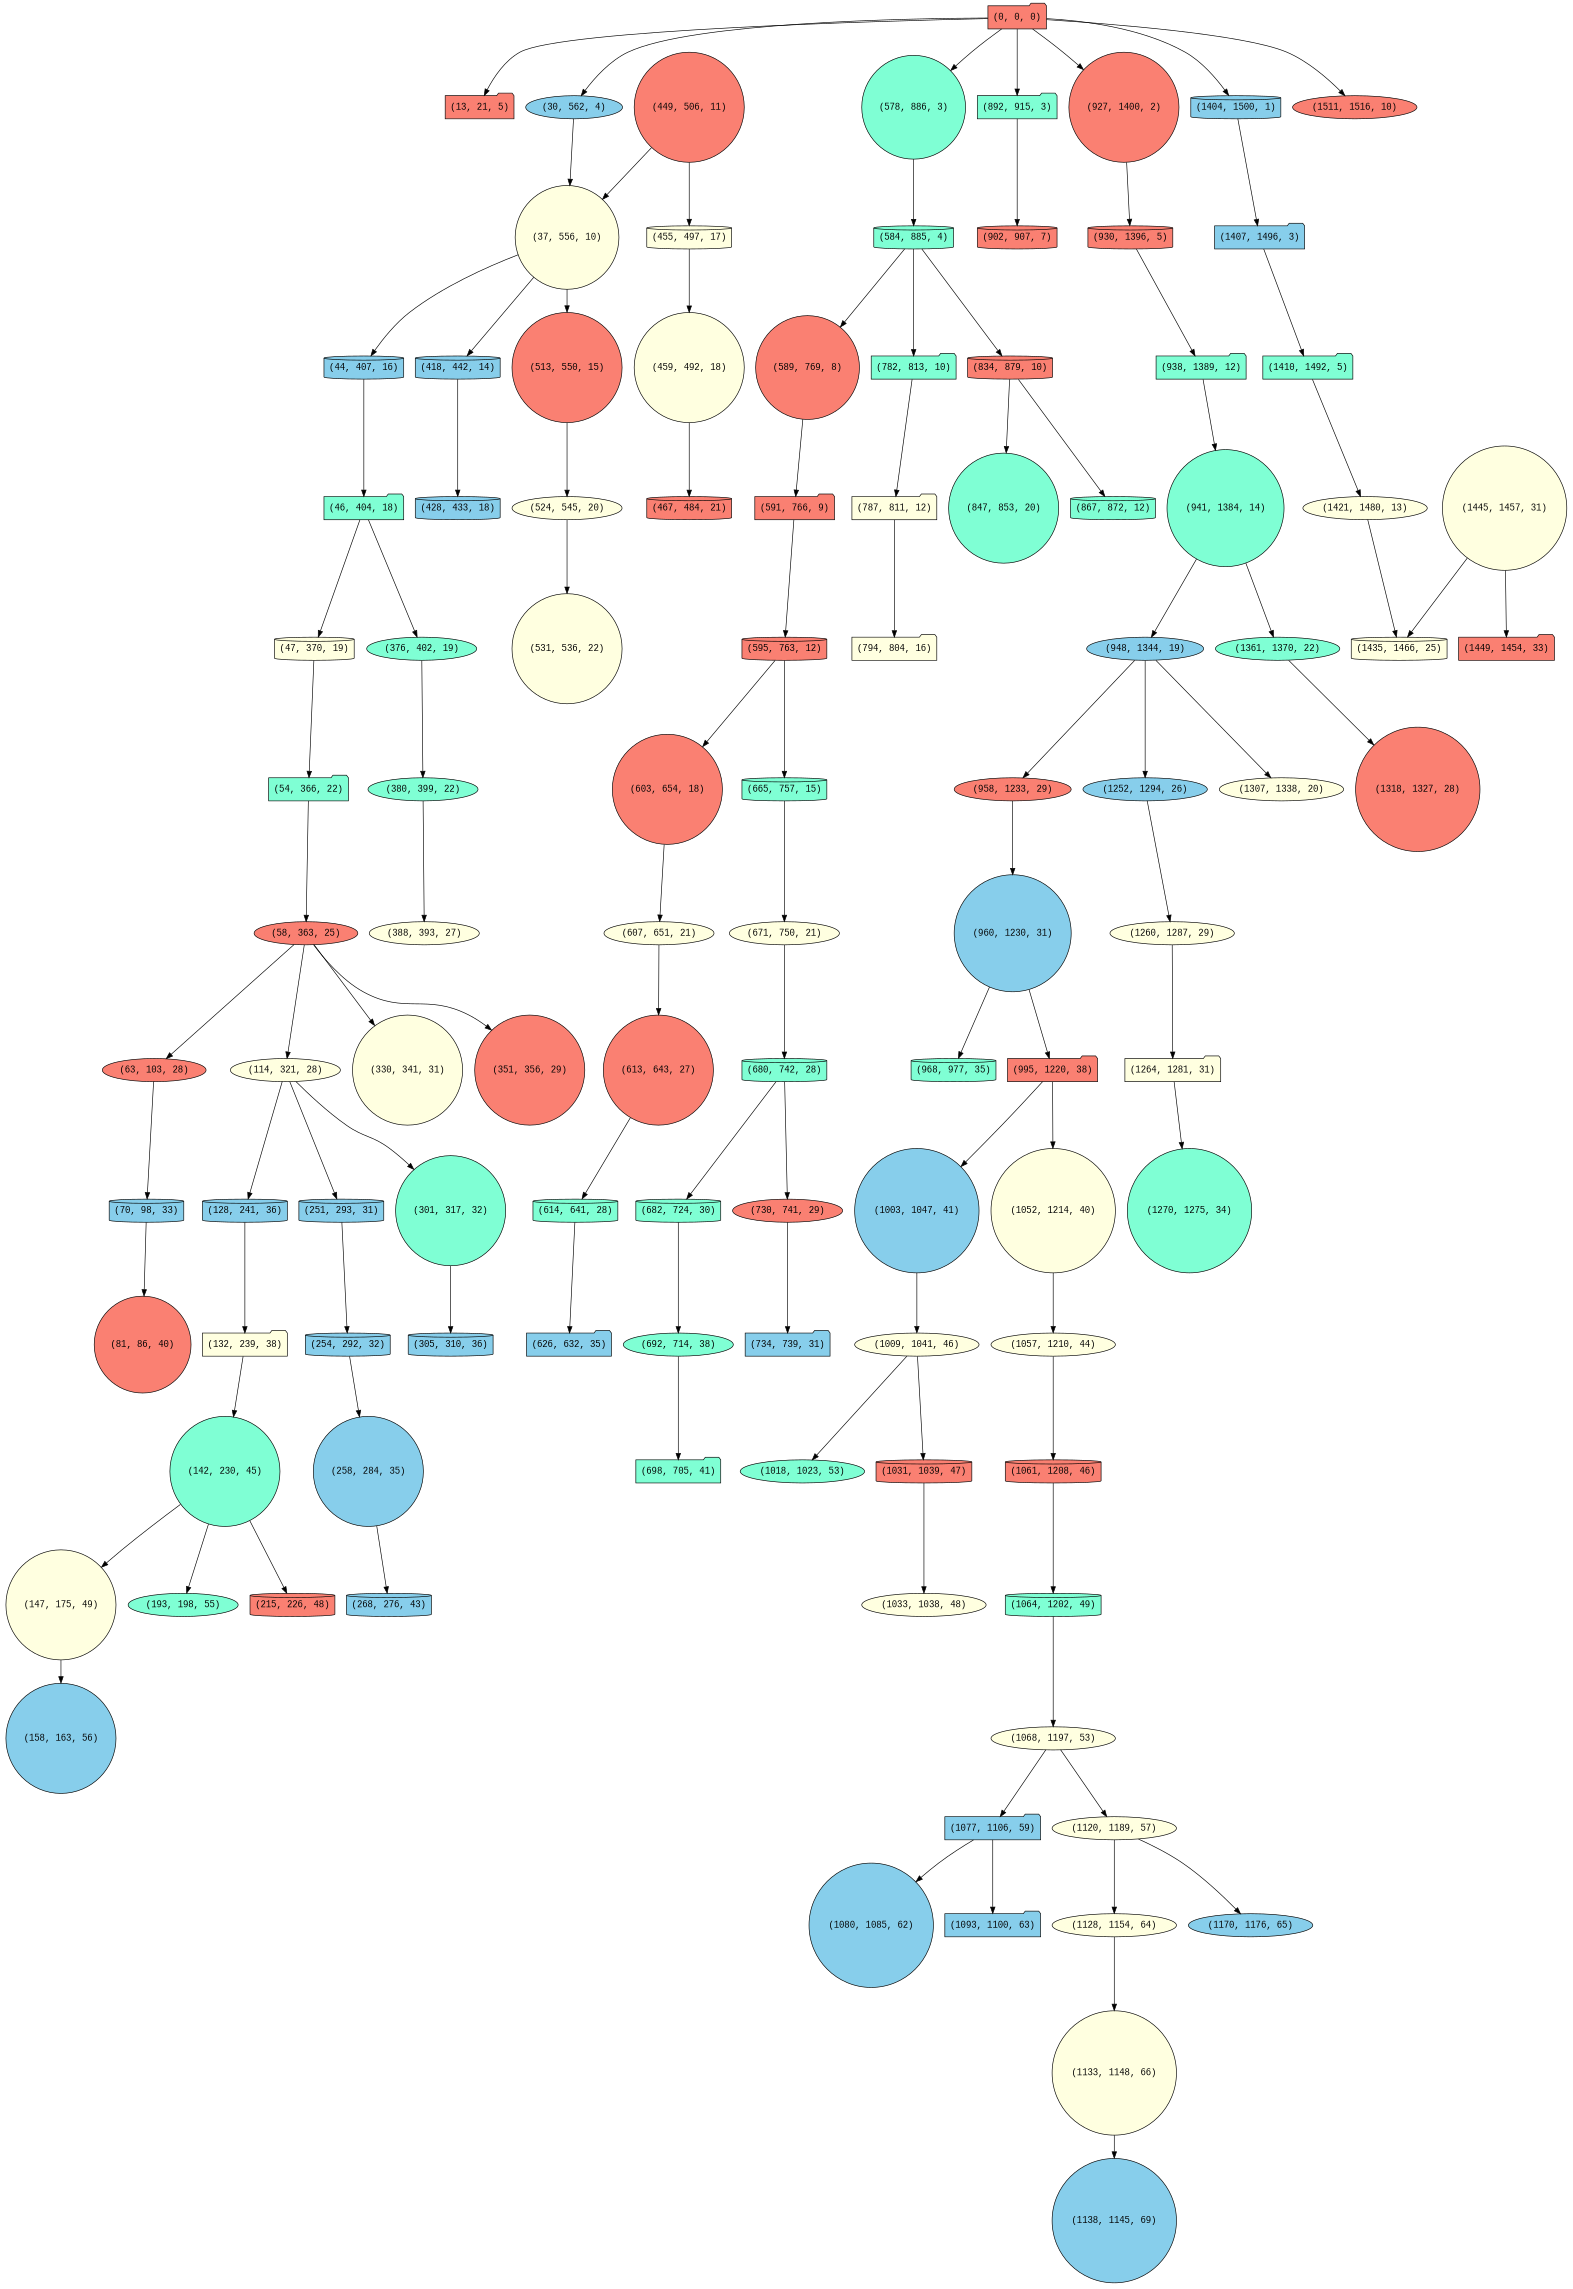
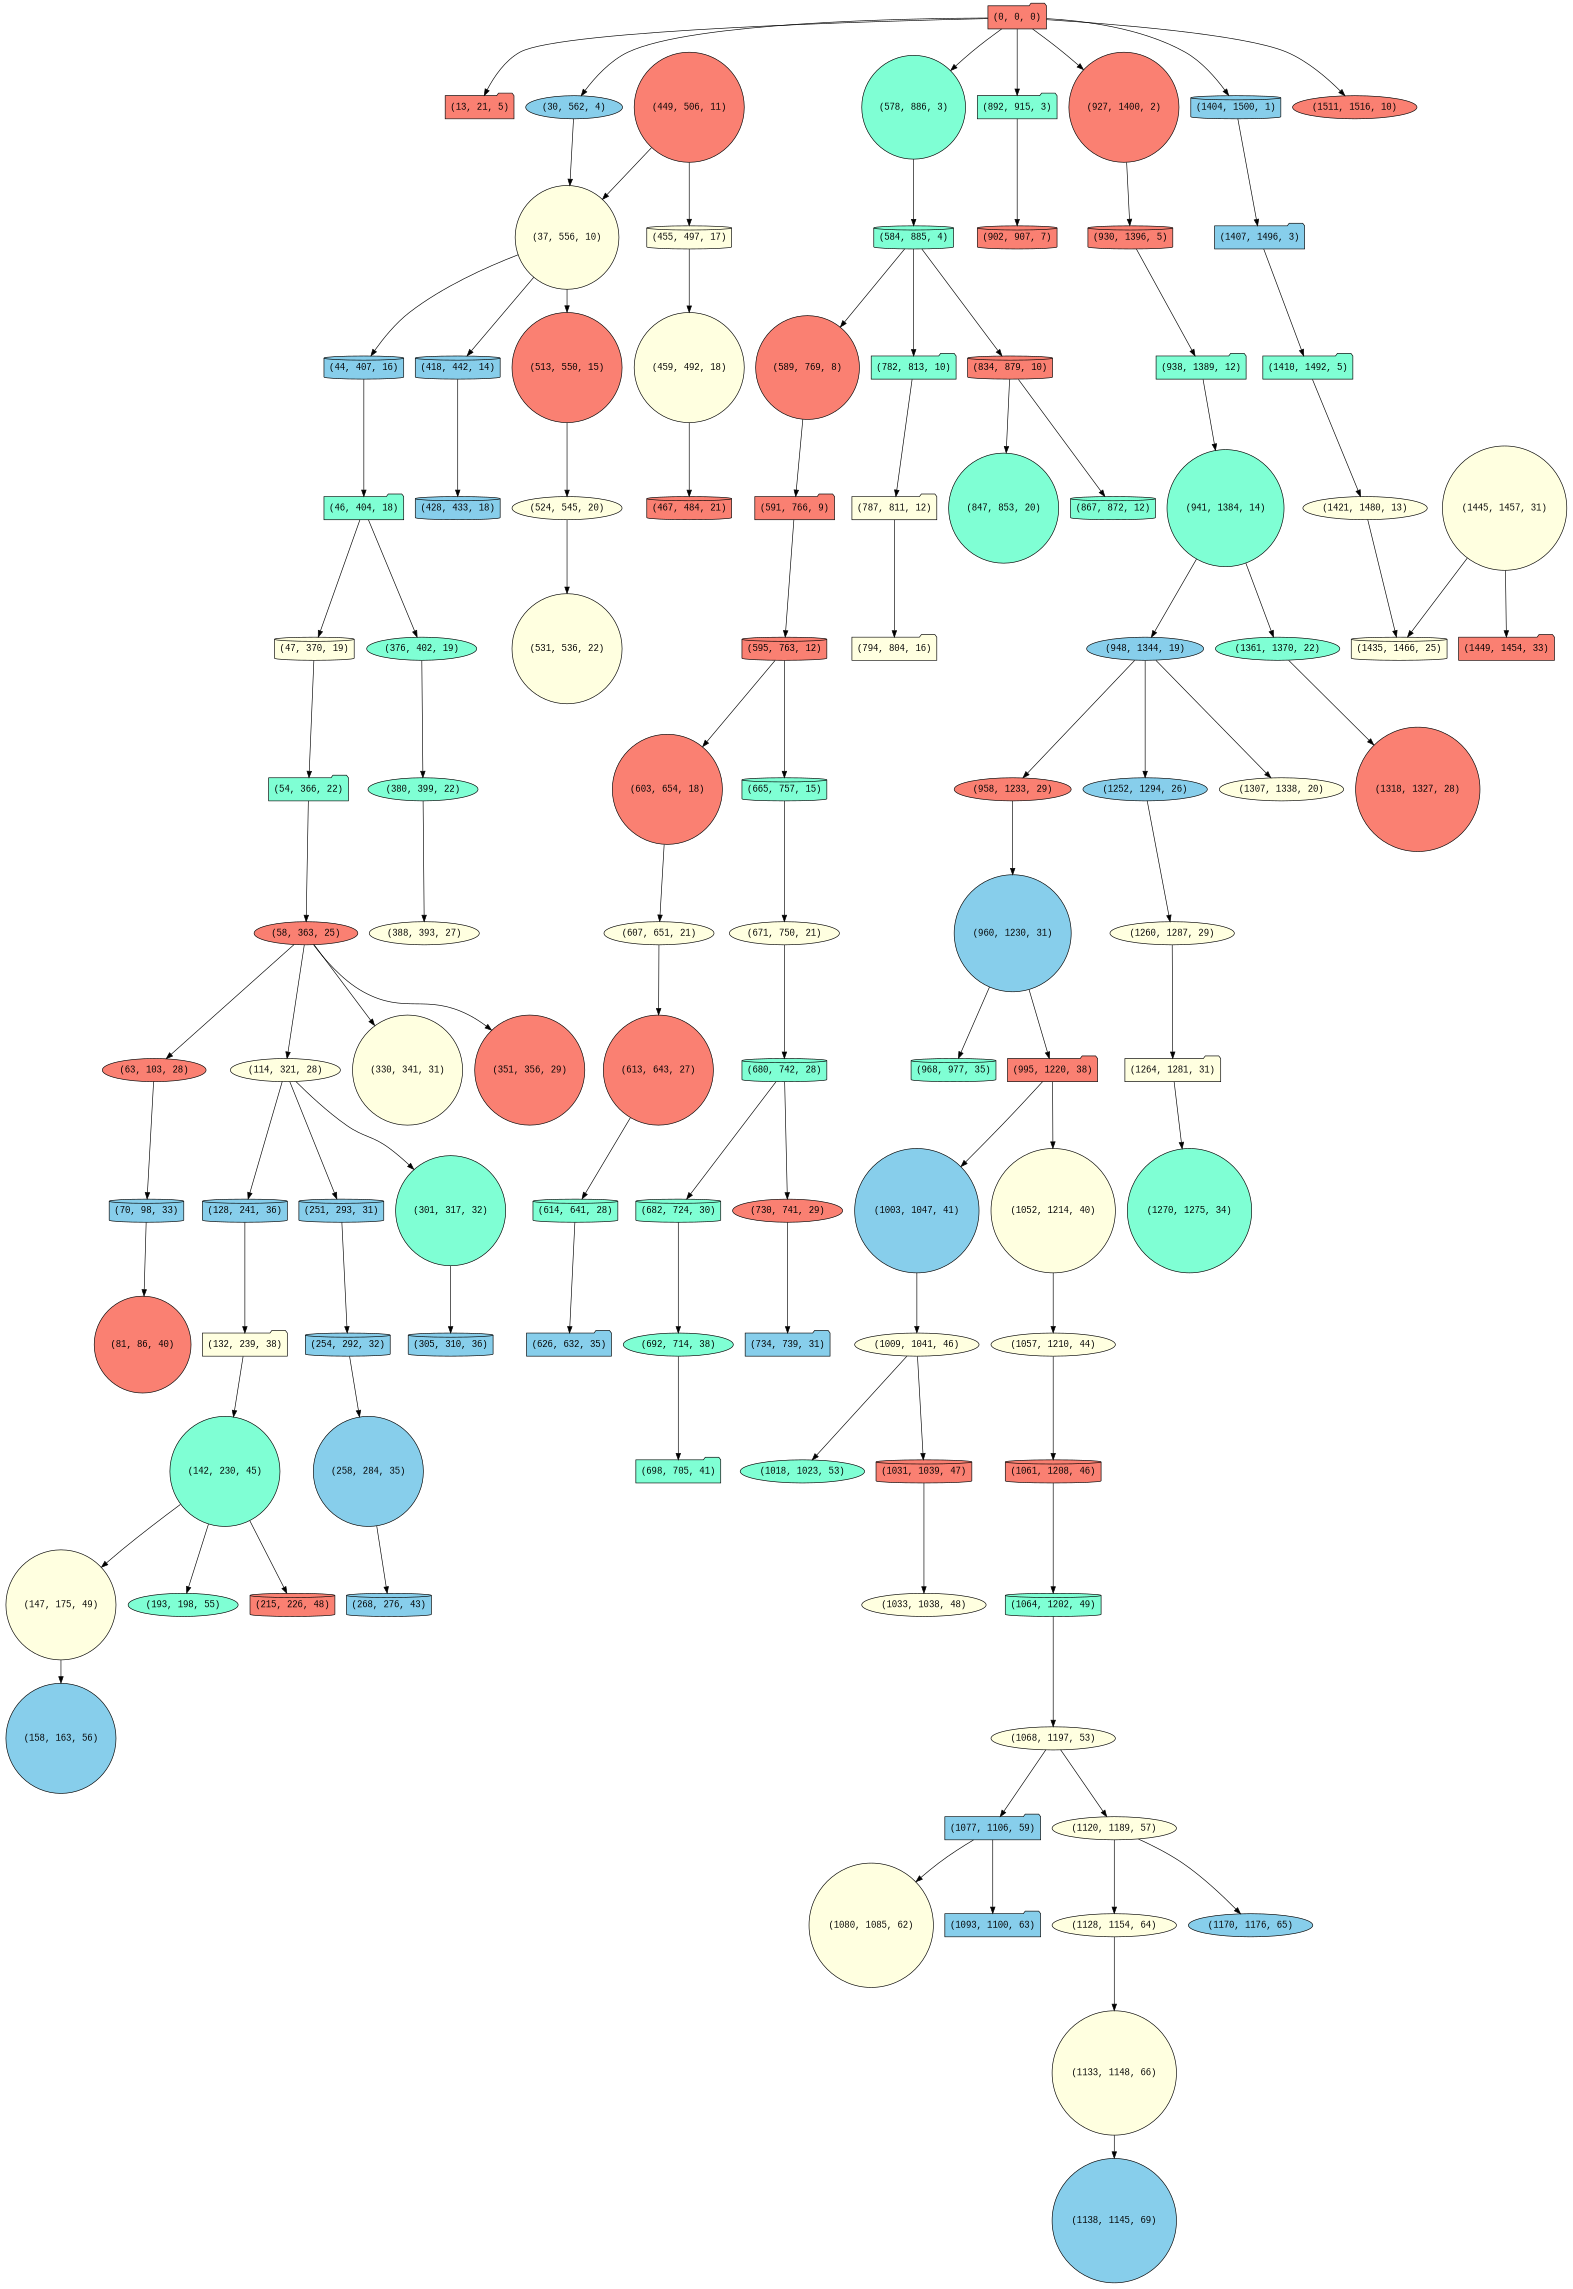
node "(1080, 1085, 62)": fillcolor skyblue -> lightyellow
